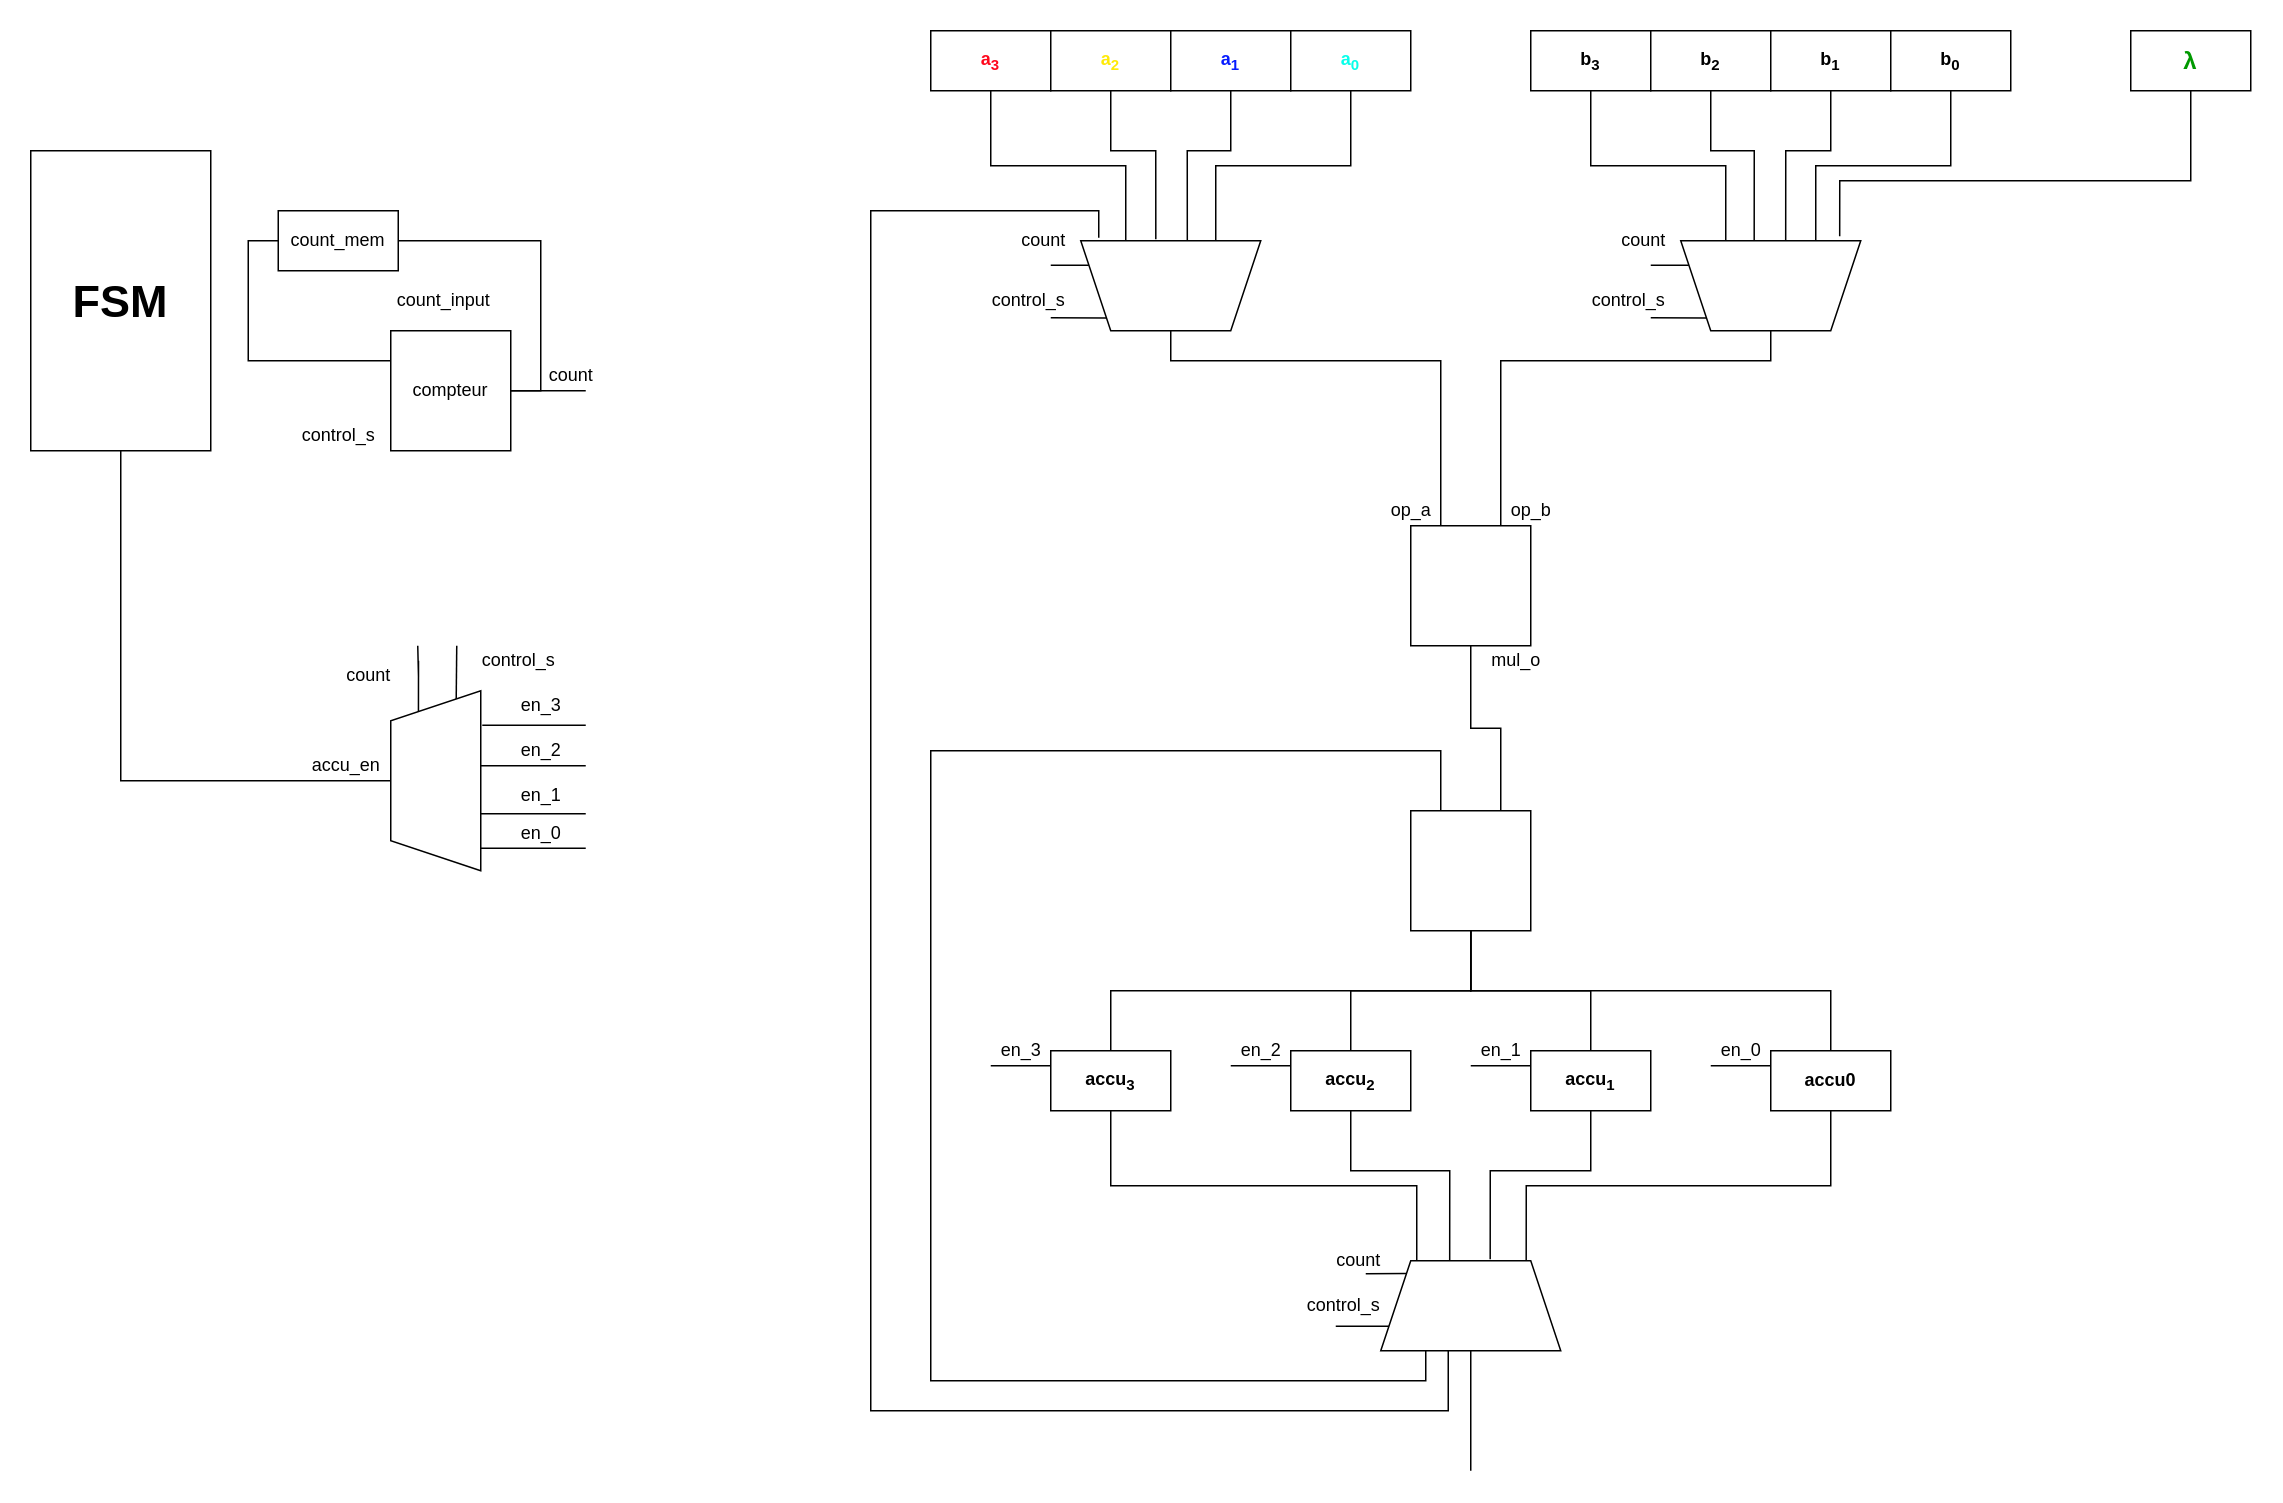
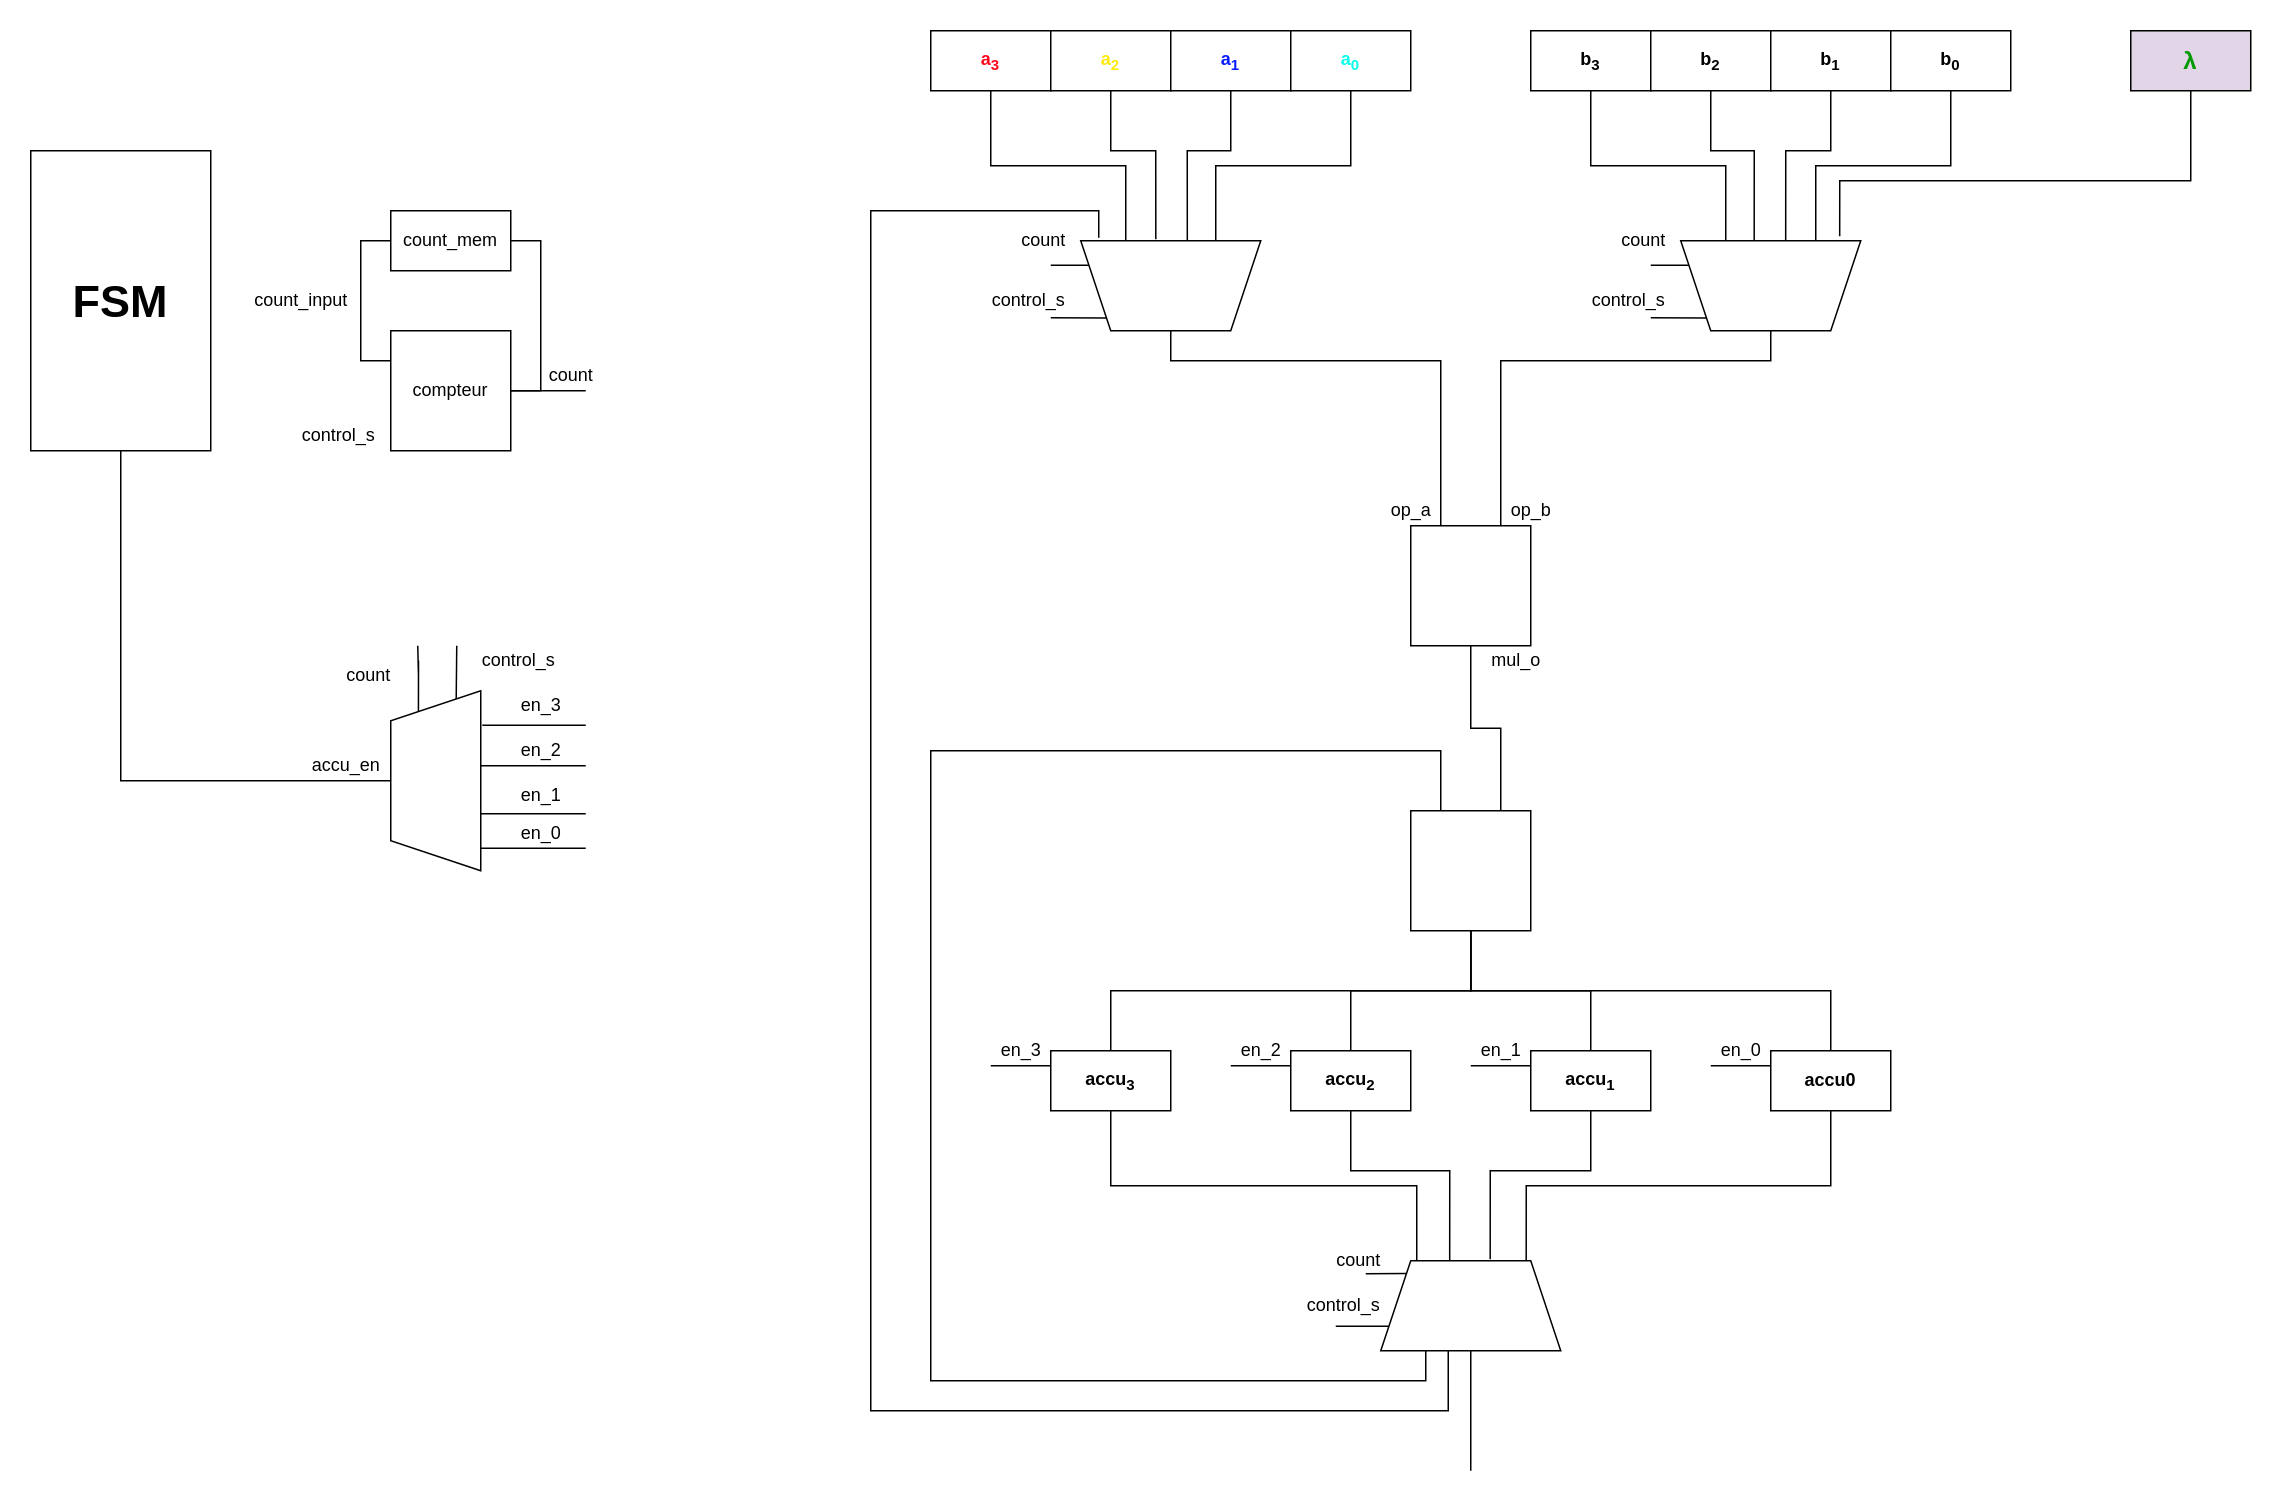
node "λ": fillcolor #ffffff -> #e1d5e7
node "count_mem": moved (338, 241) -> (451, 241)
node "count_input": moved (443, 301) -> (301, 301)
